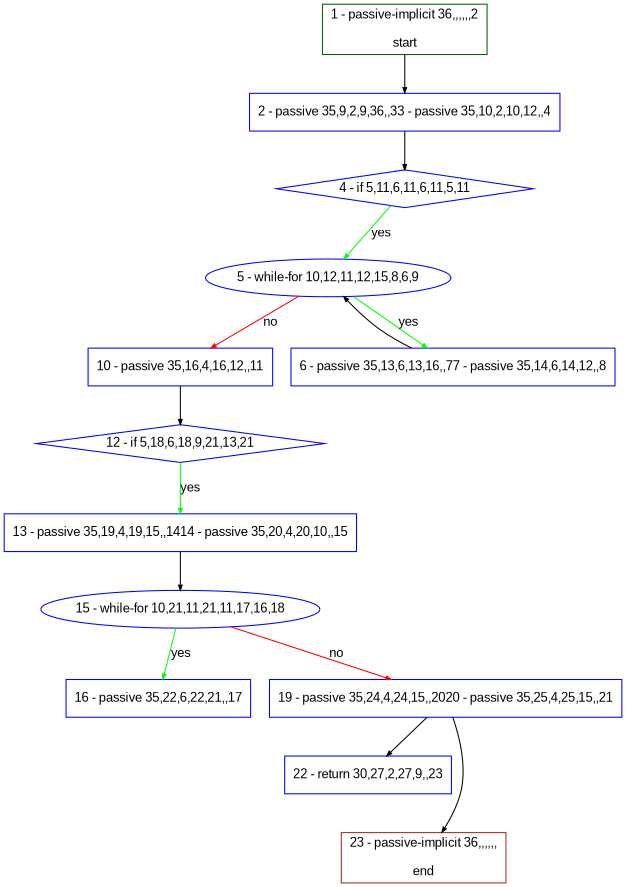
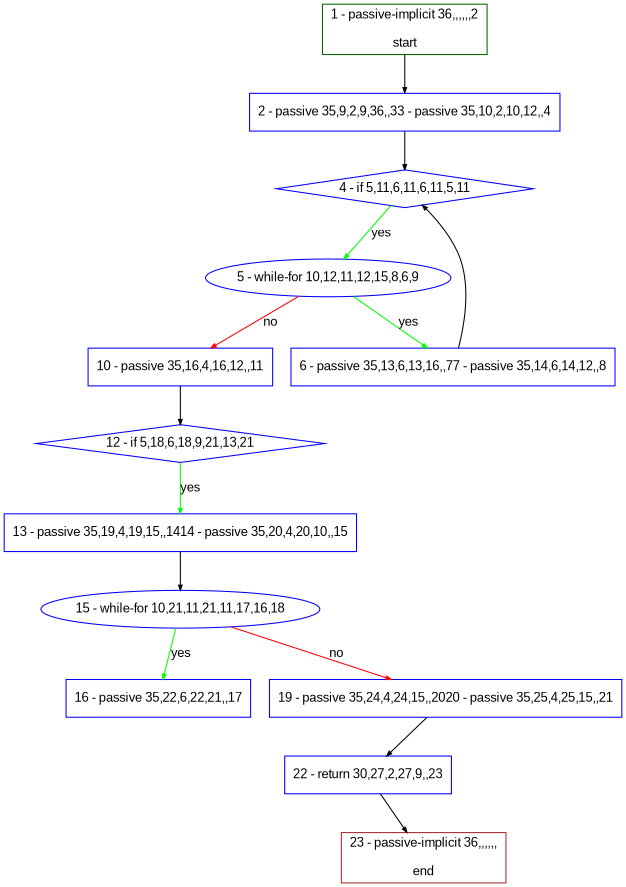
edge "6 - passive 35,13,6,13,16,,77 - passive 35,14,6,14,12,,8" -> "5 - while-for 10,12,11,12,15,8,6,9": now "6 - passive 35,13,6,13,16,,77 - passive 35,14,6,14,12,,8" -> "4 - if 5,11,6,11,6,11,5,11"
edge "19 - passive 35,24,4,24,15,,2020 - passive 35,25,4,25,15,,21" -> "23 - passive-implicit 36,,,,,, end": now "22 - return 30,27,2,27,9,,23" -> "23 - passive-implicit 36,,,,,, end"
